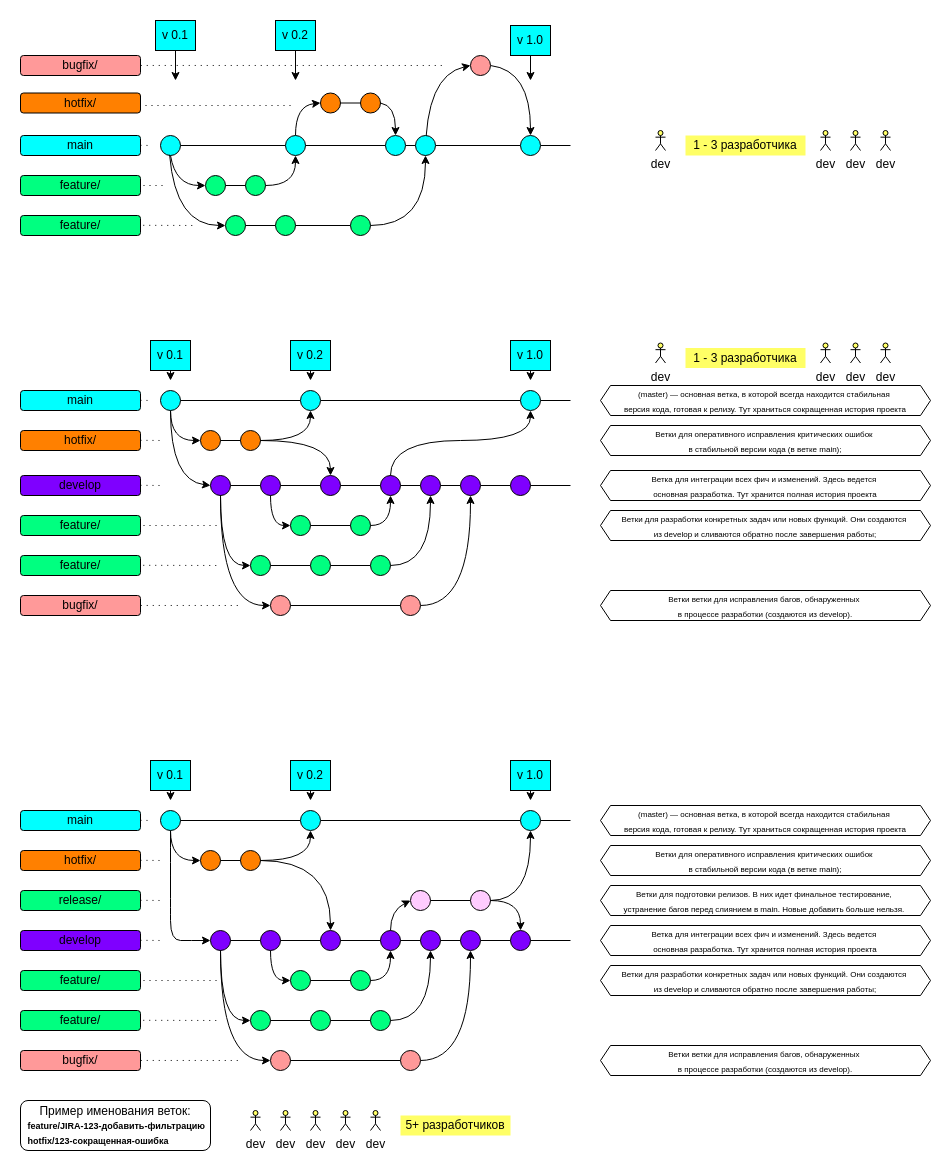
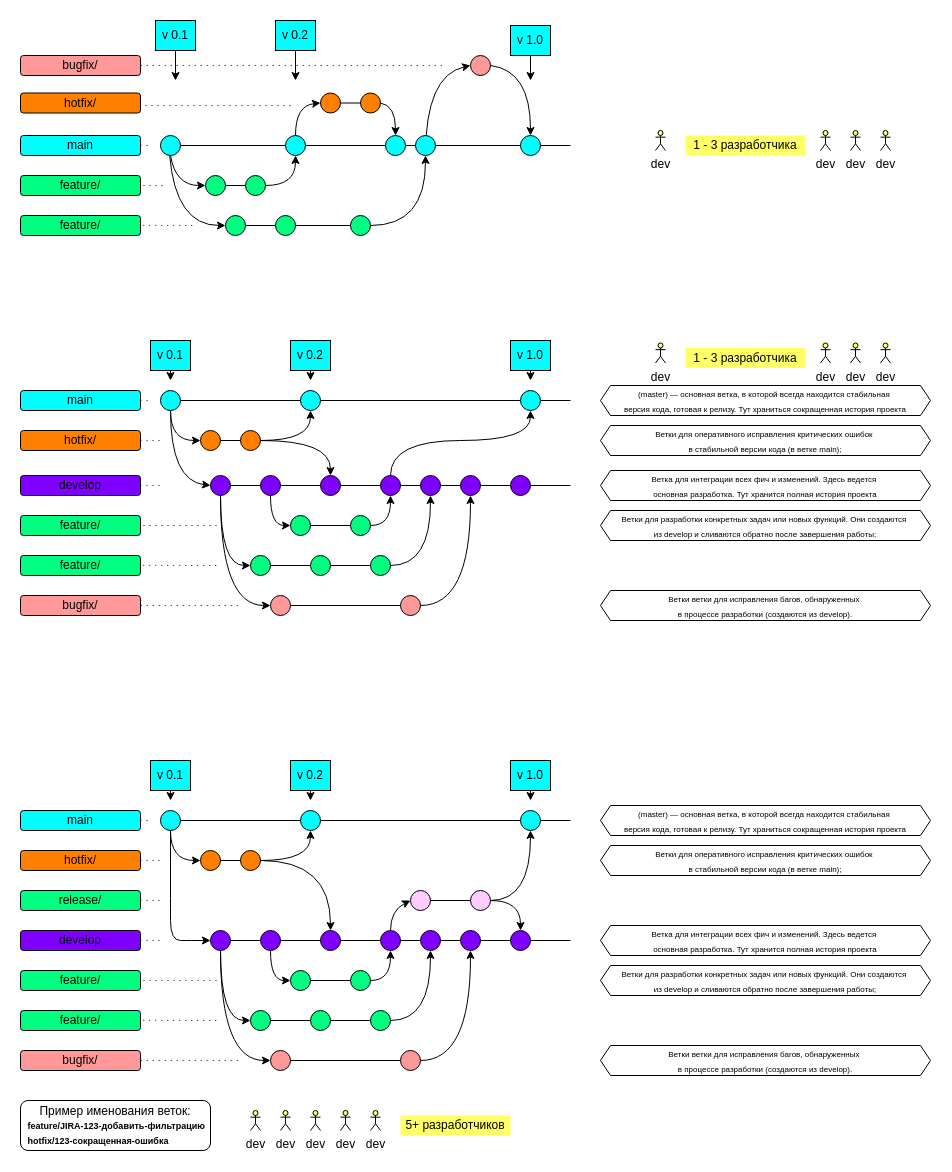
node "Ветки для подготовки релизов. В них идет финальное тестирование, устранение багов перед слиянием в main. Новые добавить больше нельзя.": removed
